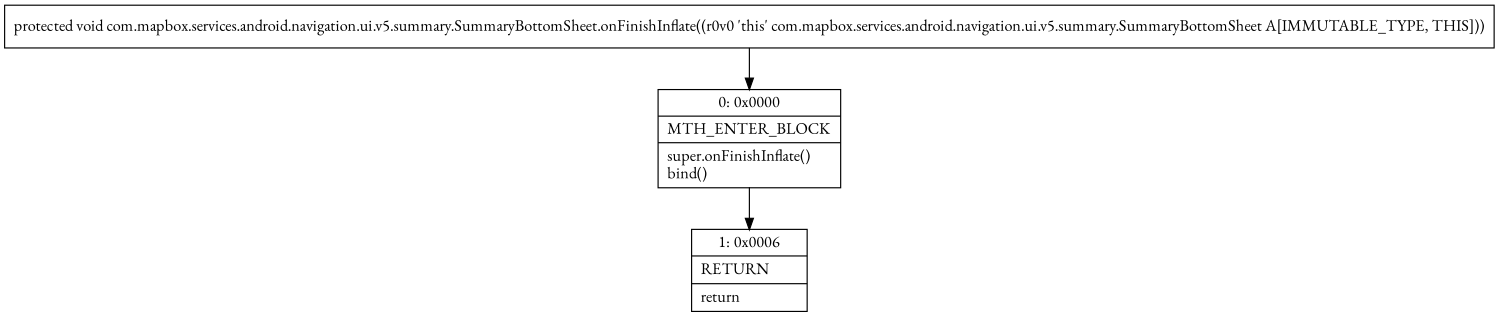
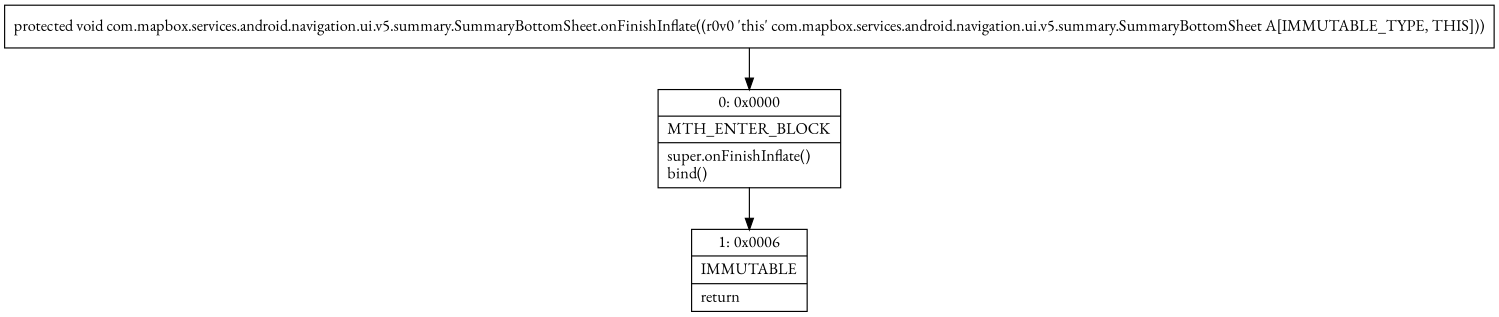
node "1: 0x0006": text "RETURN" -> "IMMUTABLE"
